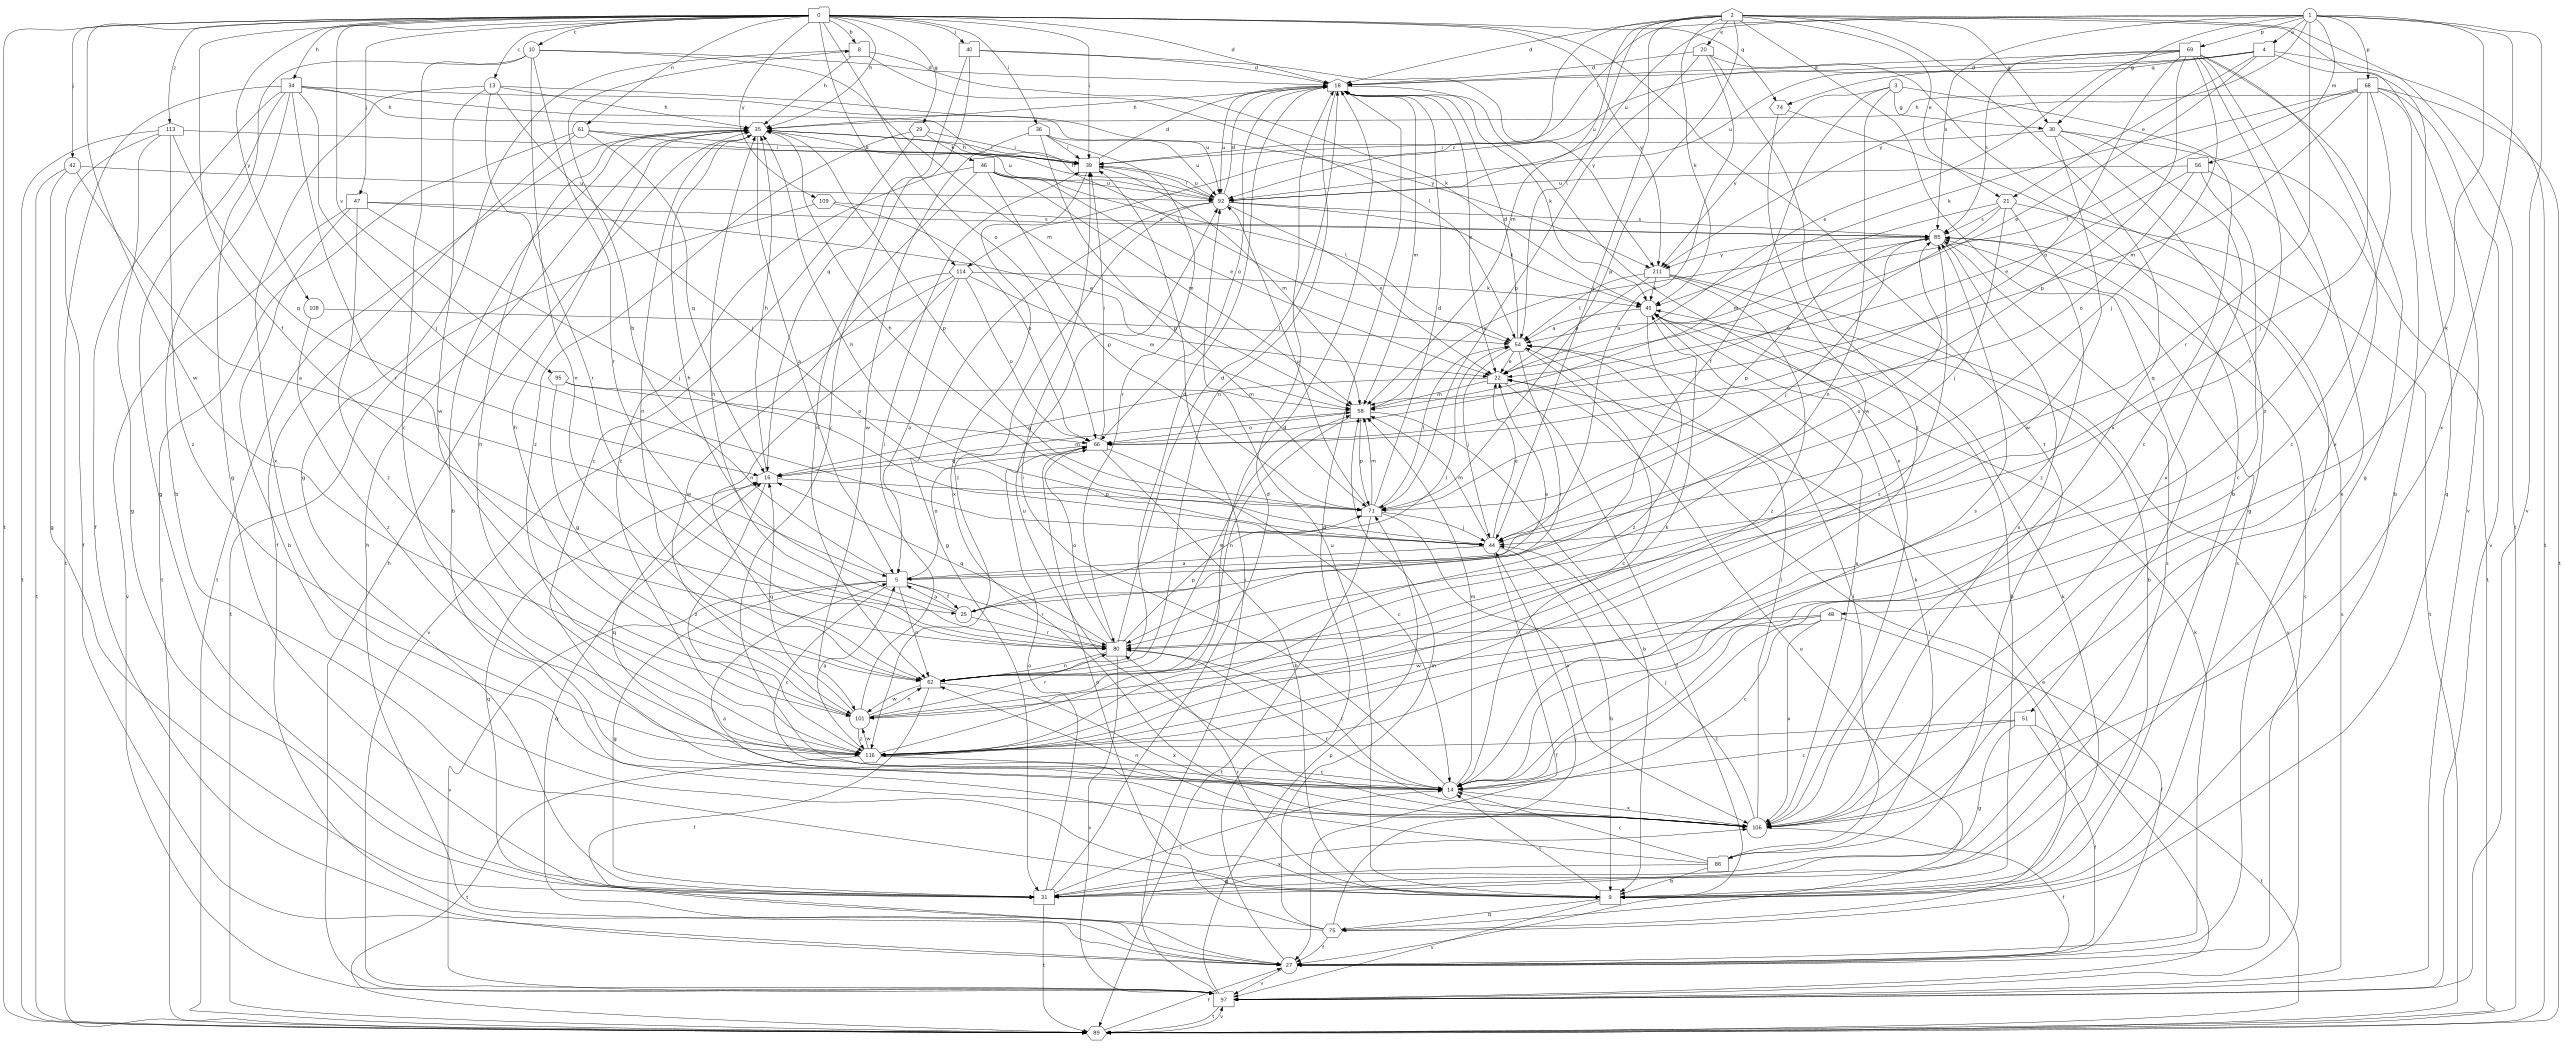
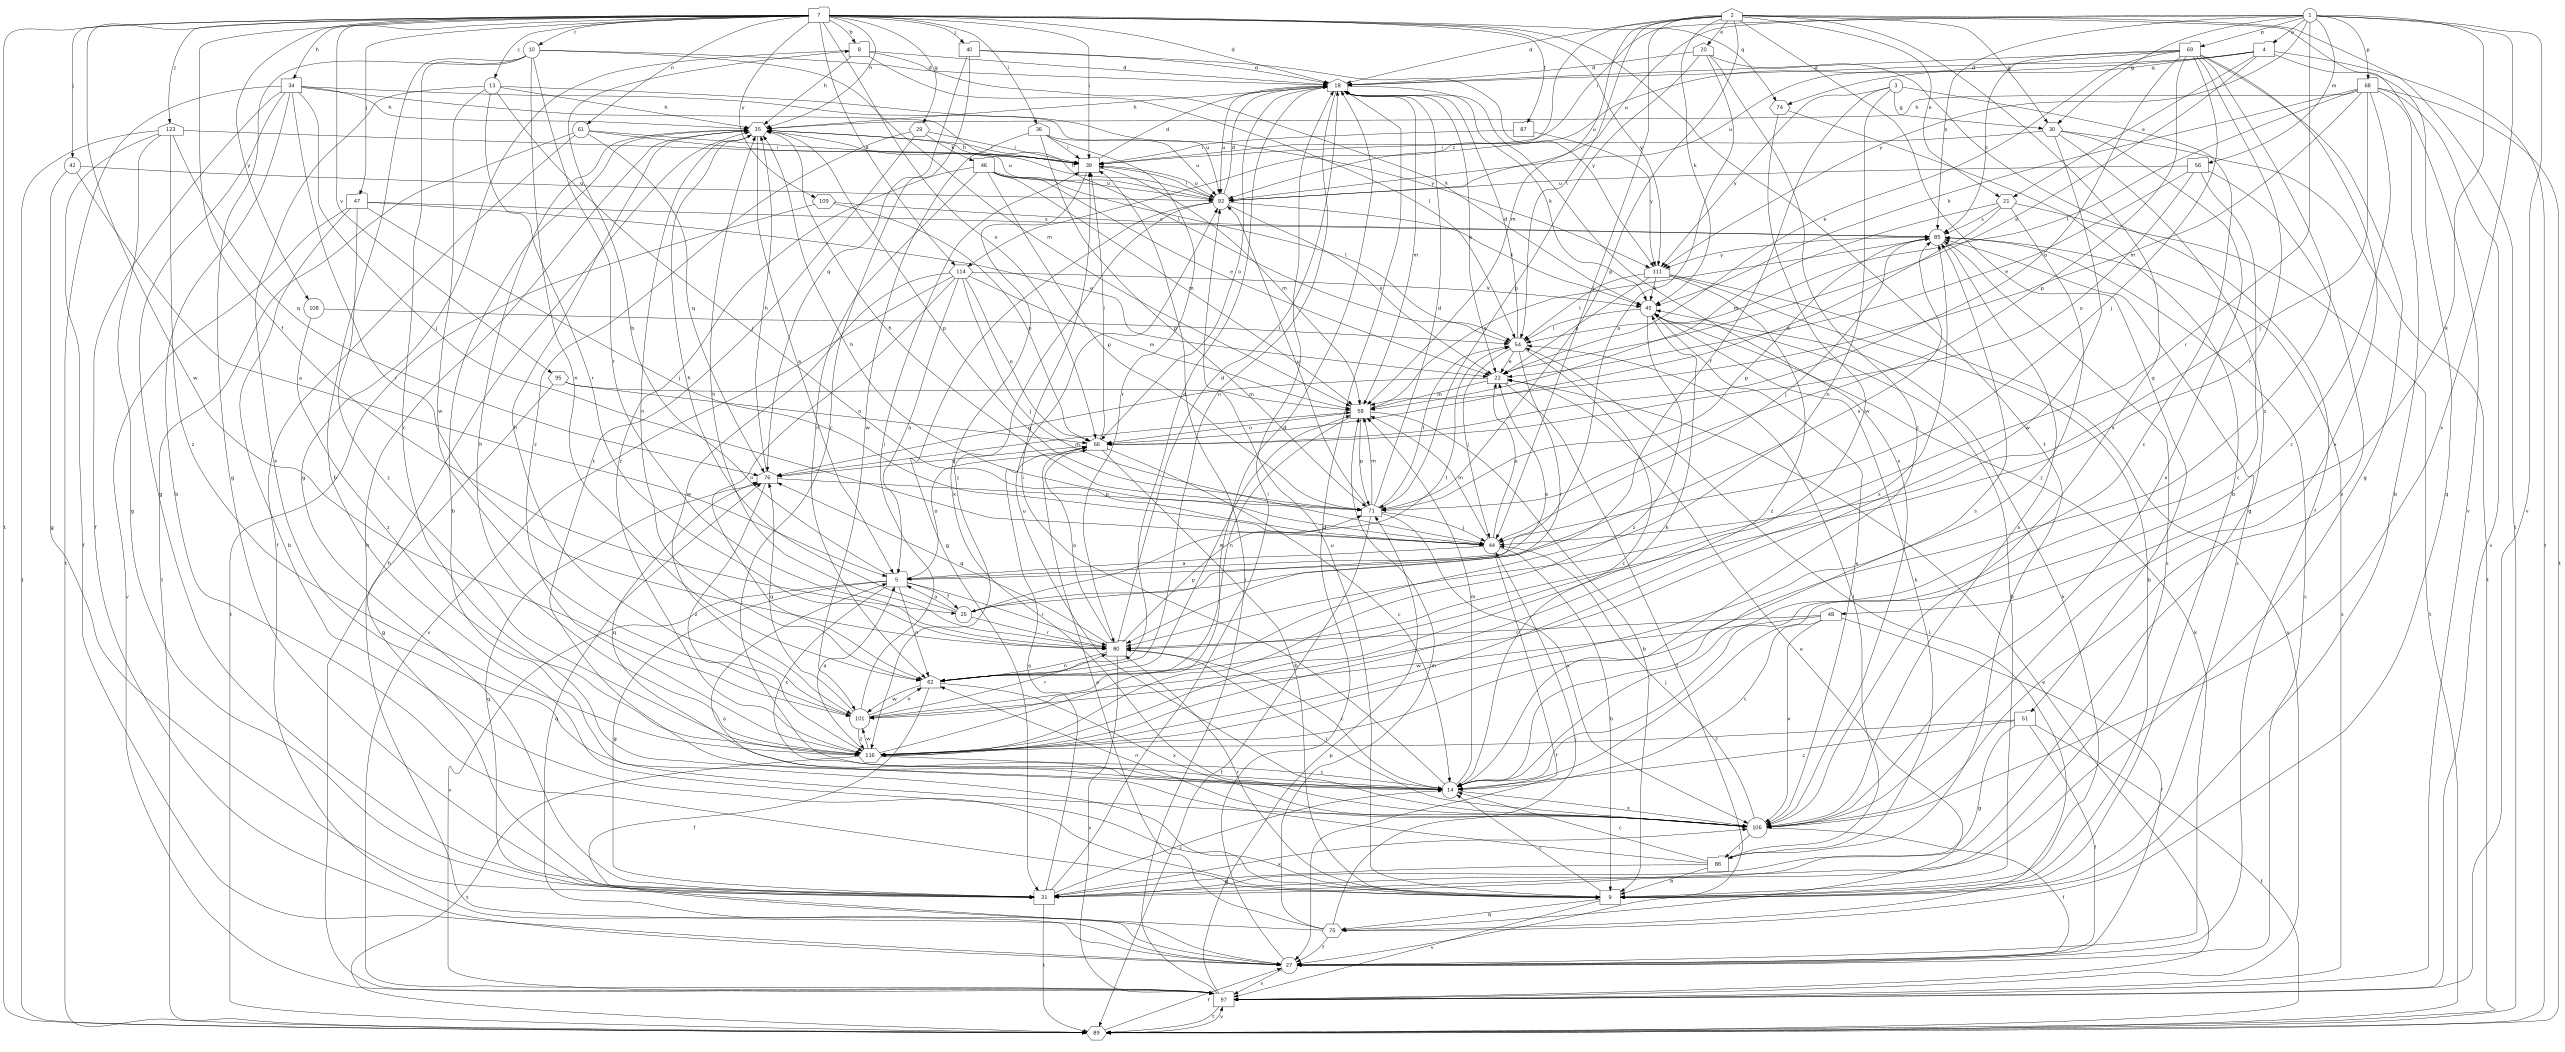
node "0": label "0" -> "7"
edge "8" -> "18": added, label "d"
node "113": label "113" -> "123"
node "87": added
edge "92" -> "85": removed, label "s"
node "211": label "211" -> "111"
edge "49" -> "54": label "a" -> "l"
edge "21" -> "44": now "114" -> "44"
node "16": label "16" -> "76"
edge "31" -> "18": label "d" -> "i"
edge "106" -> "54": now "106" -> "86"
edge "95" -> "62": now "95" -> "31"
edge "10" -> "9": added, label "b"
edge "35" -> "89": removed, label "t"
edge "42" -> "89": removed, label "t"
